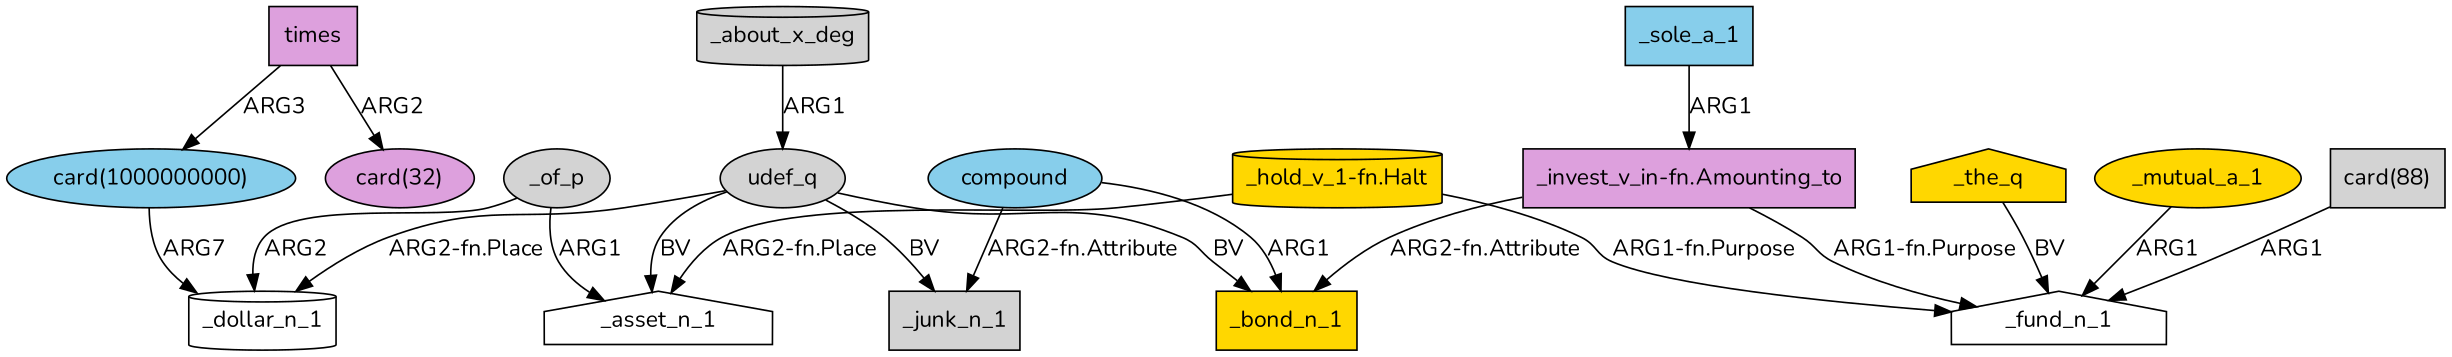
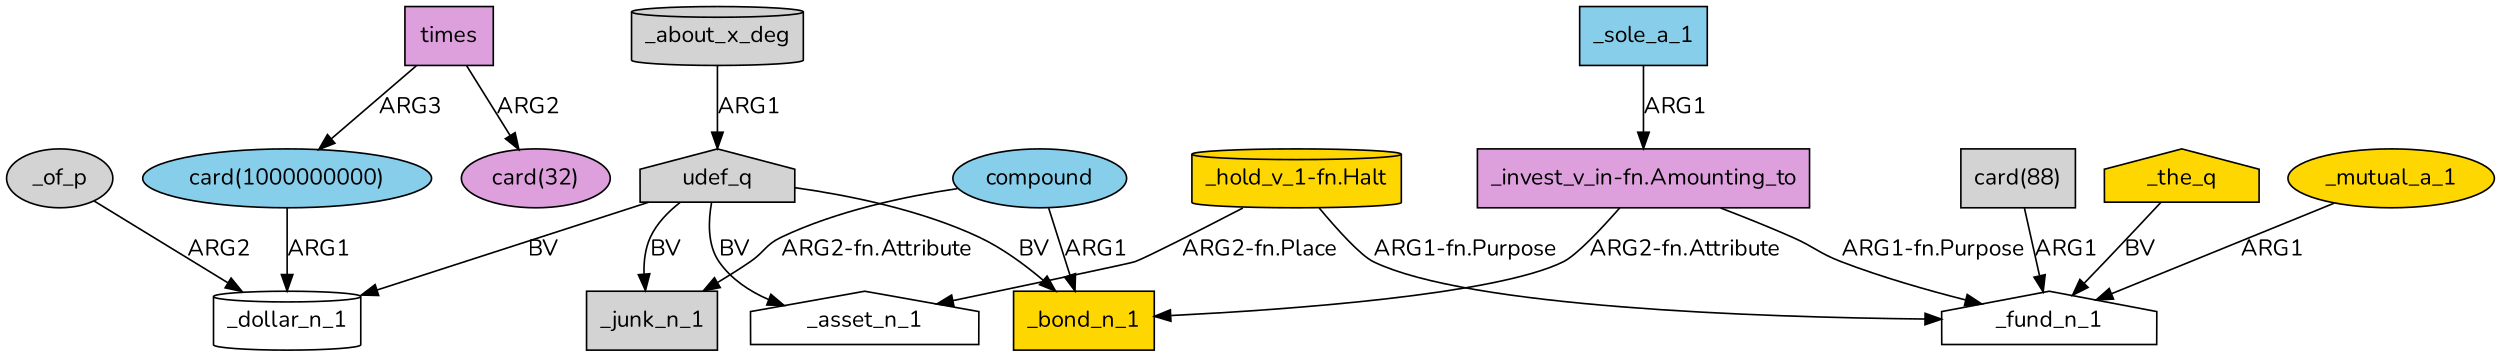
node "udef_q": shape ellipse -> house
edge "card(1000000000)" -> "_dollar_n_1": label "ARG7" -> "ARG1"
edge "udef_q" -> "_dollar_n_1": label "ARG2-fn.Place" -> "BV"
edge "_of_p" -> "_asset_n_1": removed, label "ARG1"
